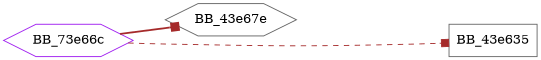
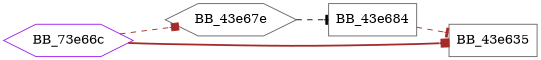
node "BB_43e684": added
edge "BB_73e66c" -> "BB_43e67e": style bold -> dashed
edge "BB_73e66c" -> "BB_43e635": style dashed -> bold
